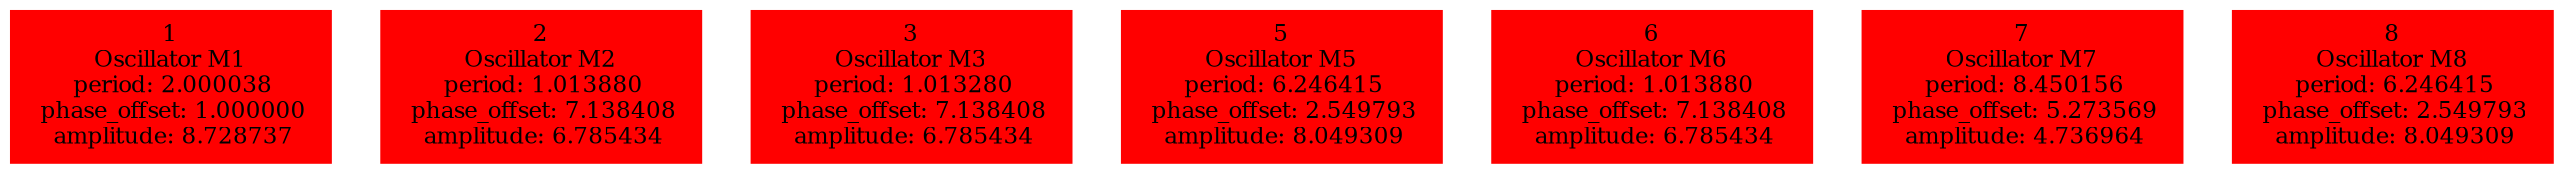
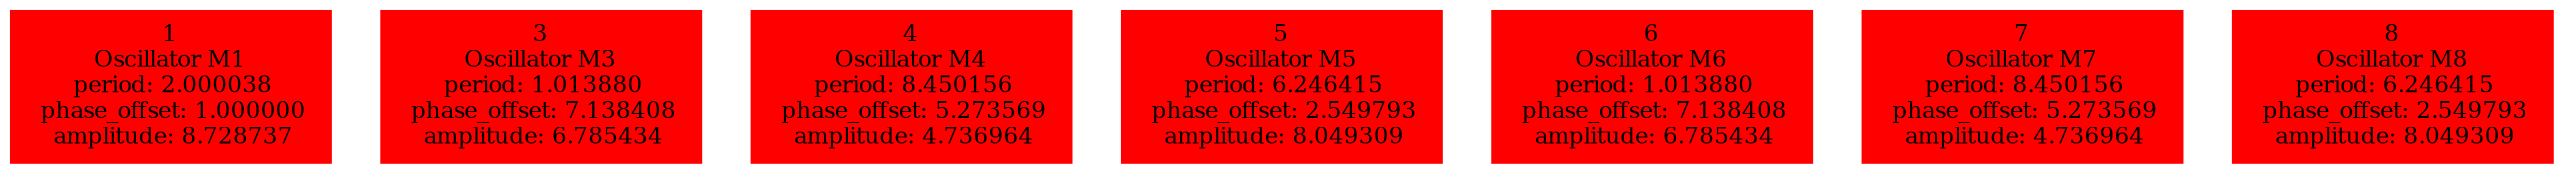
node "3": text "period: 1.013280" -> "period: 1.013880"
node "2": removed
node "4": added
